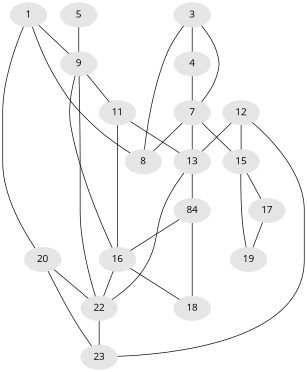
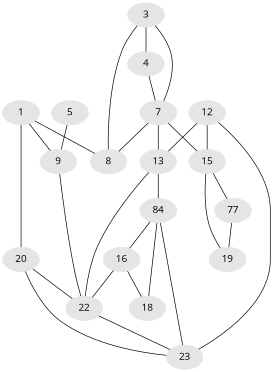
node "11": removed
edge "9" -- "16": removed
node "17": label "17" -> "77"
edge "84" -- "23": added
